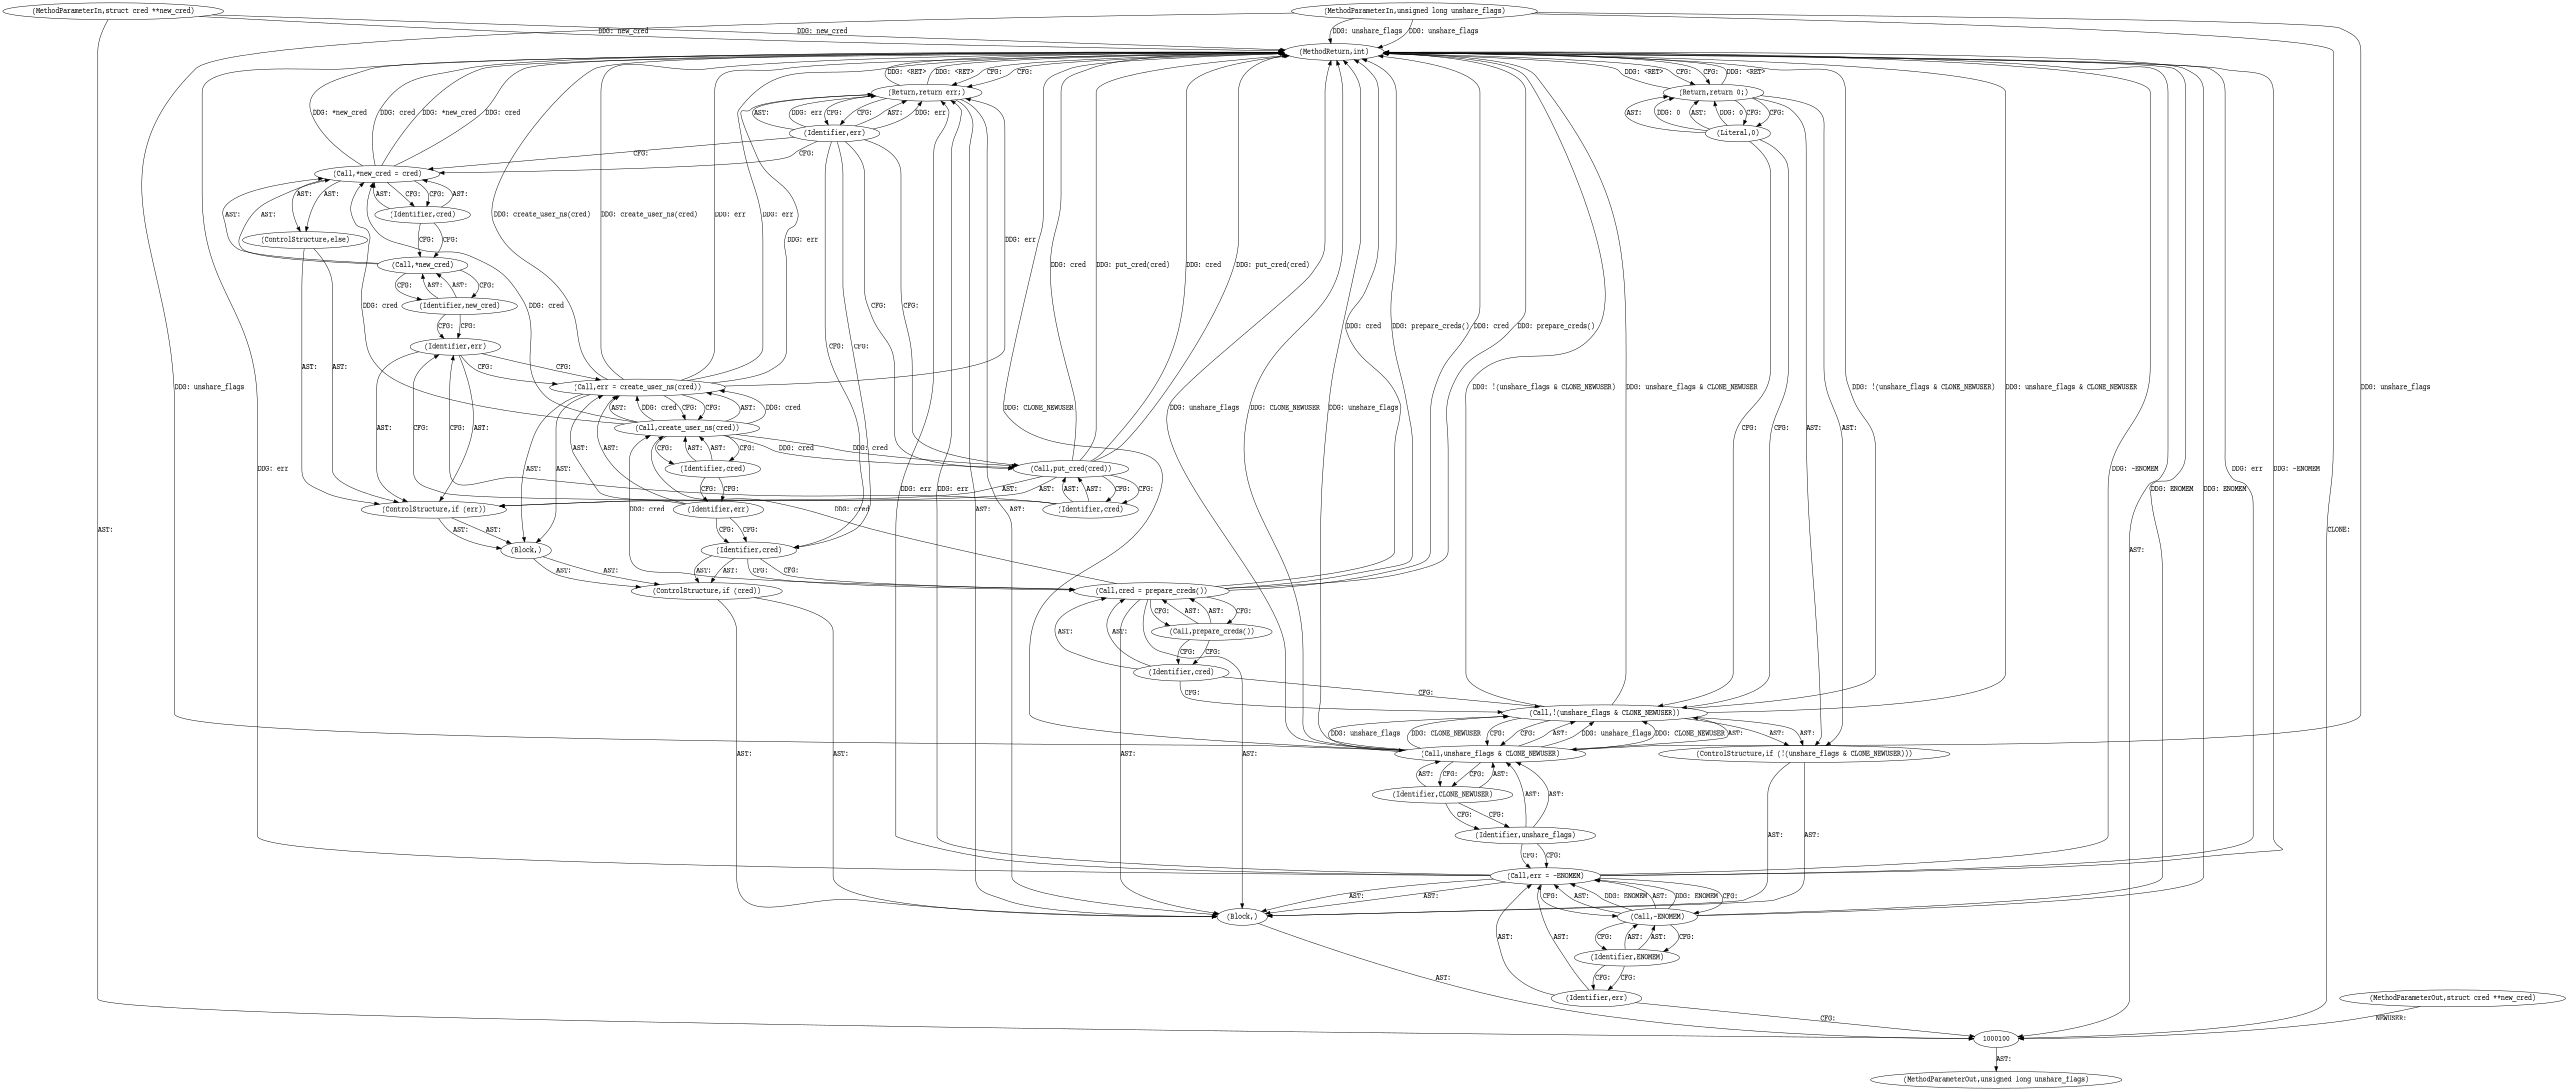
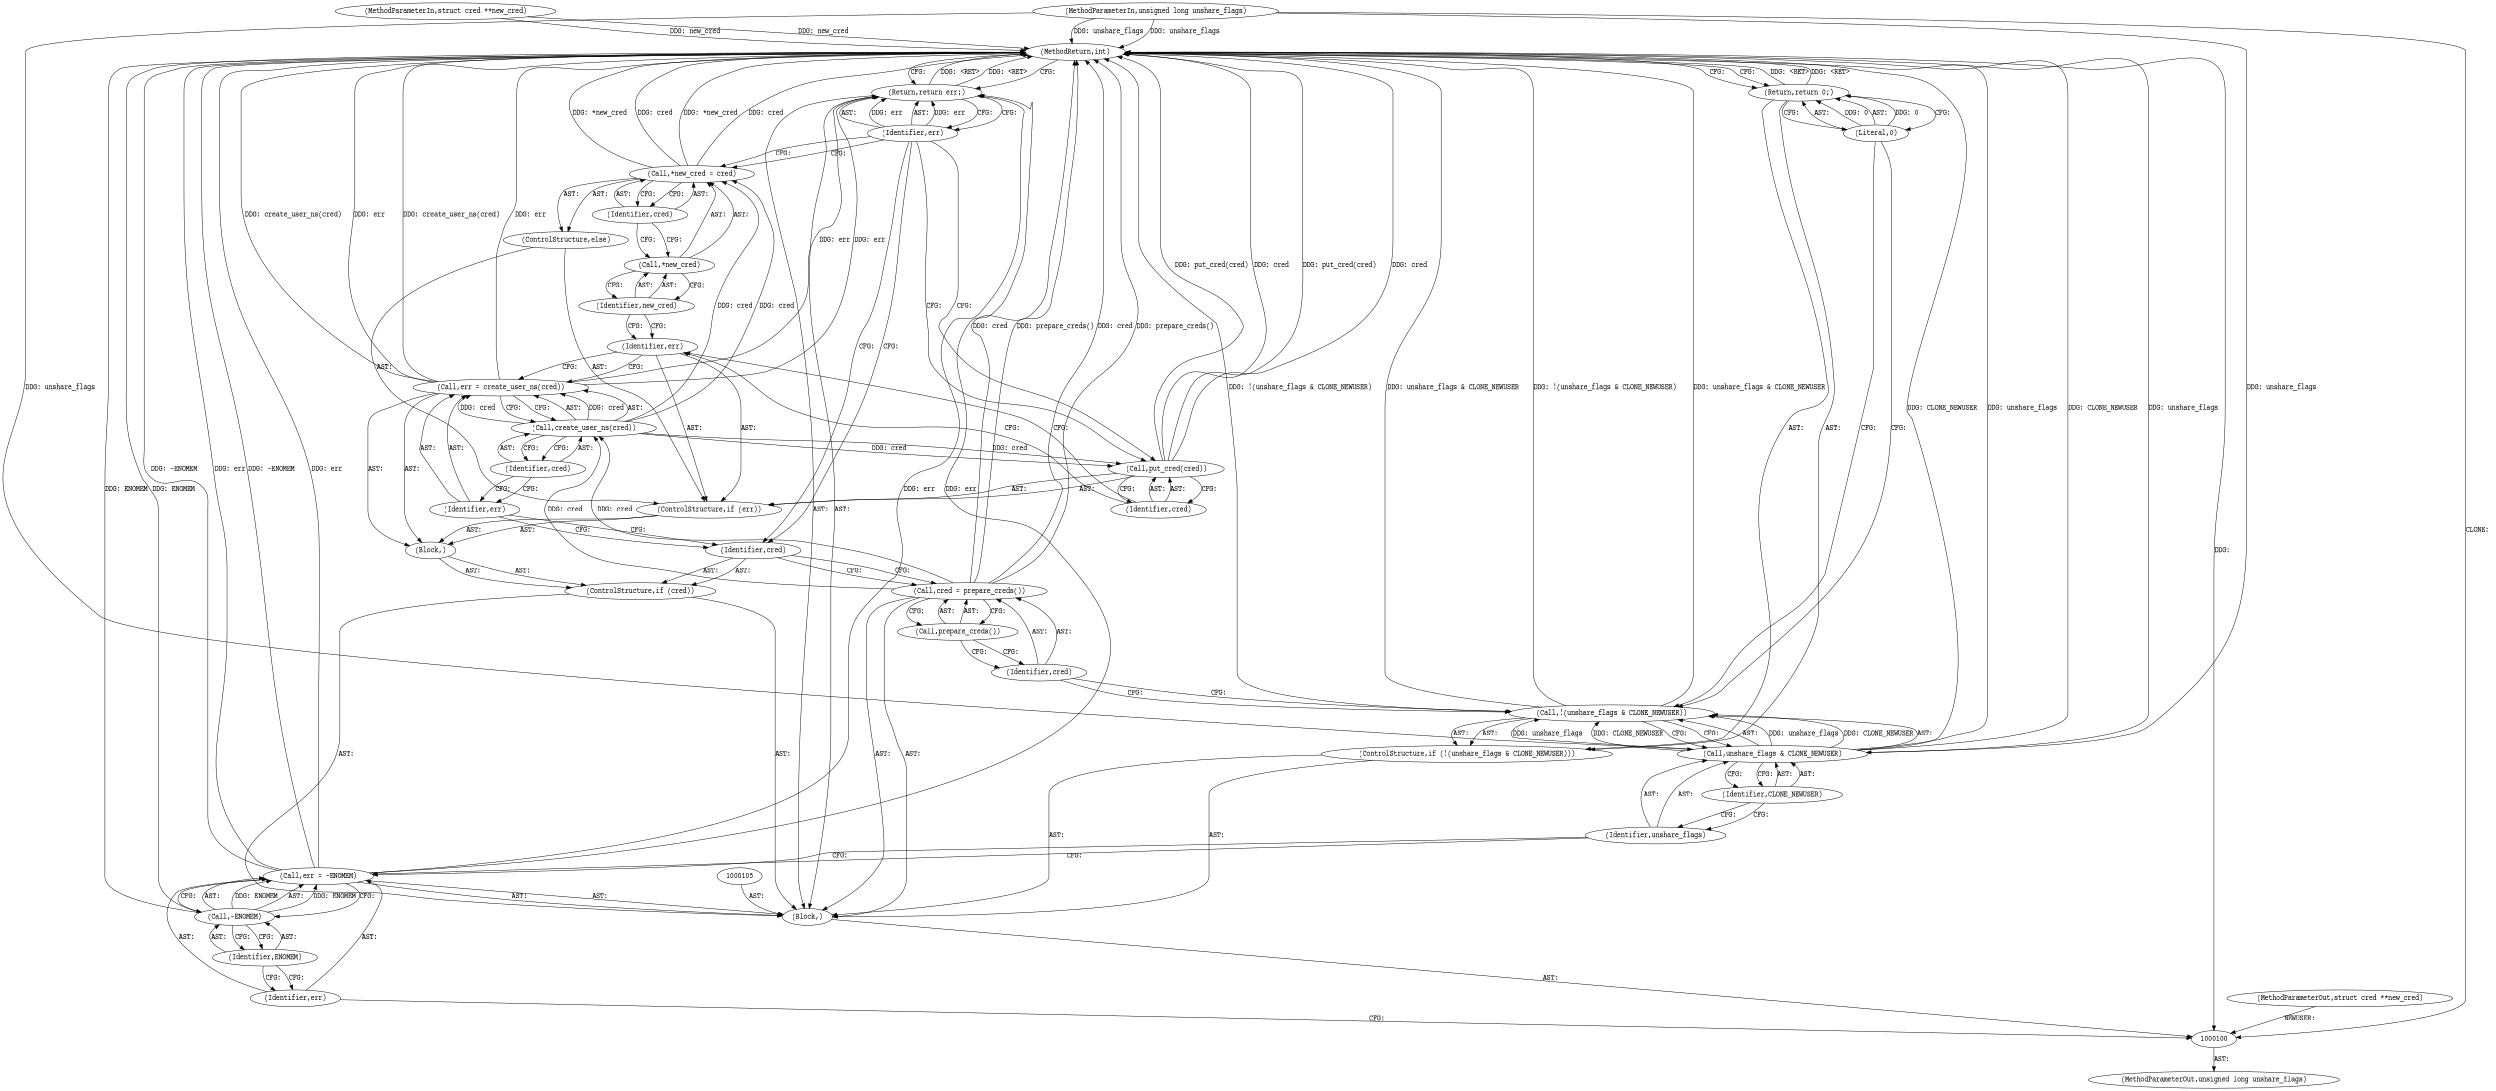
edge "(MethodReturn,int)" -> "1000100": label "AST: " -> "DDG: "
node "1000105": added
edge "(MethodParameterIn,struct cred **new_cred)" -> "1000100": removed, label "AST:"
